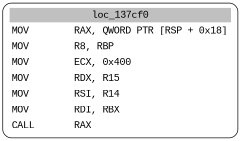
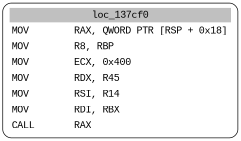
node "loc_137cf0": text "MOV        RDX, R15" -> "MOV        RDX, R45"
